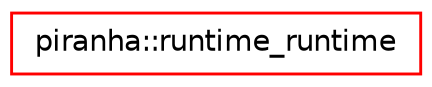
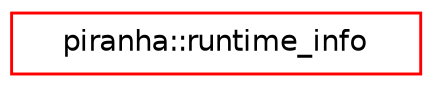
node "piranha::runtime_runtime": label "piranha::runtime_runtime" -> "piranha::runtime_info"
